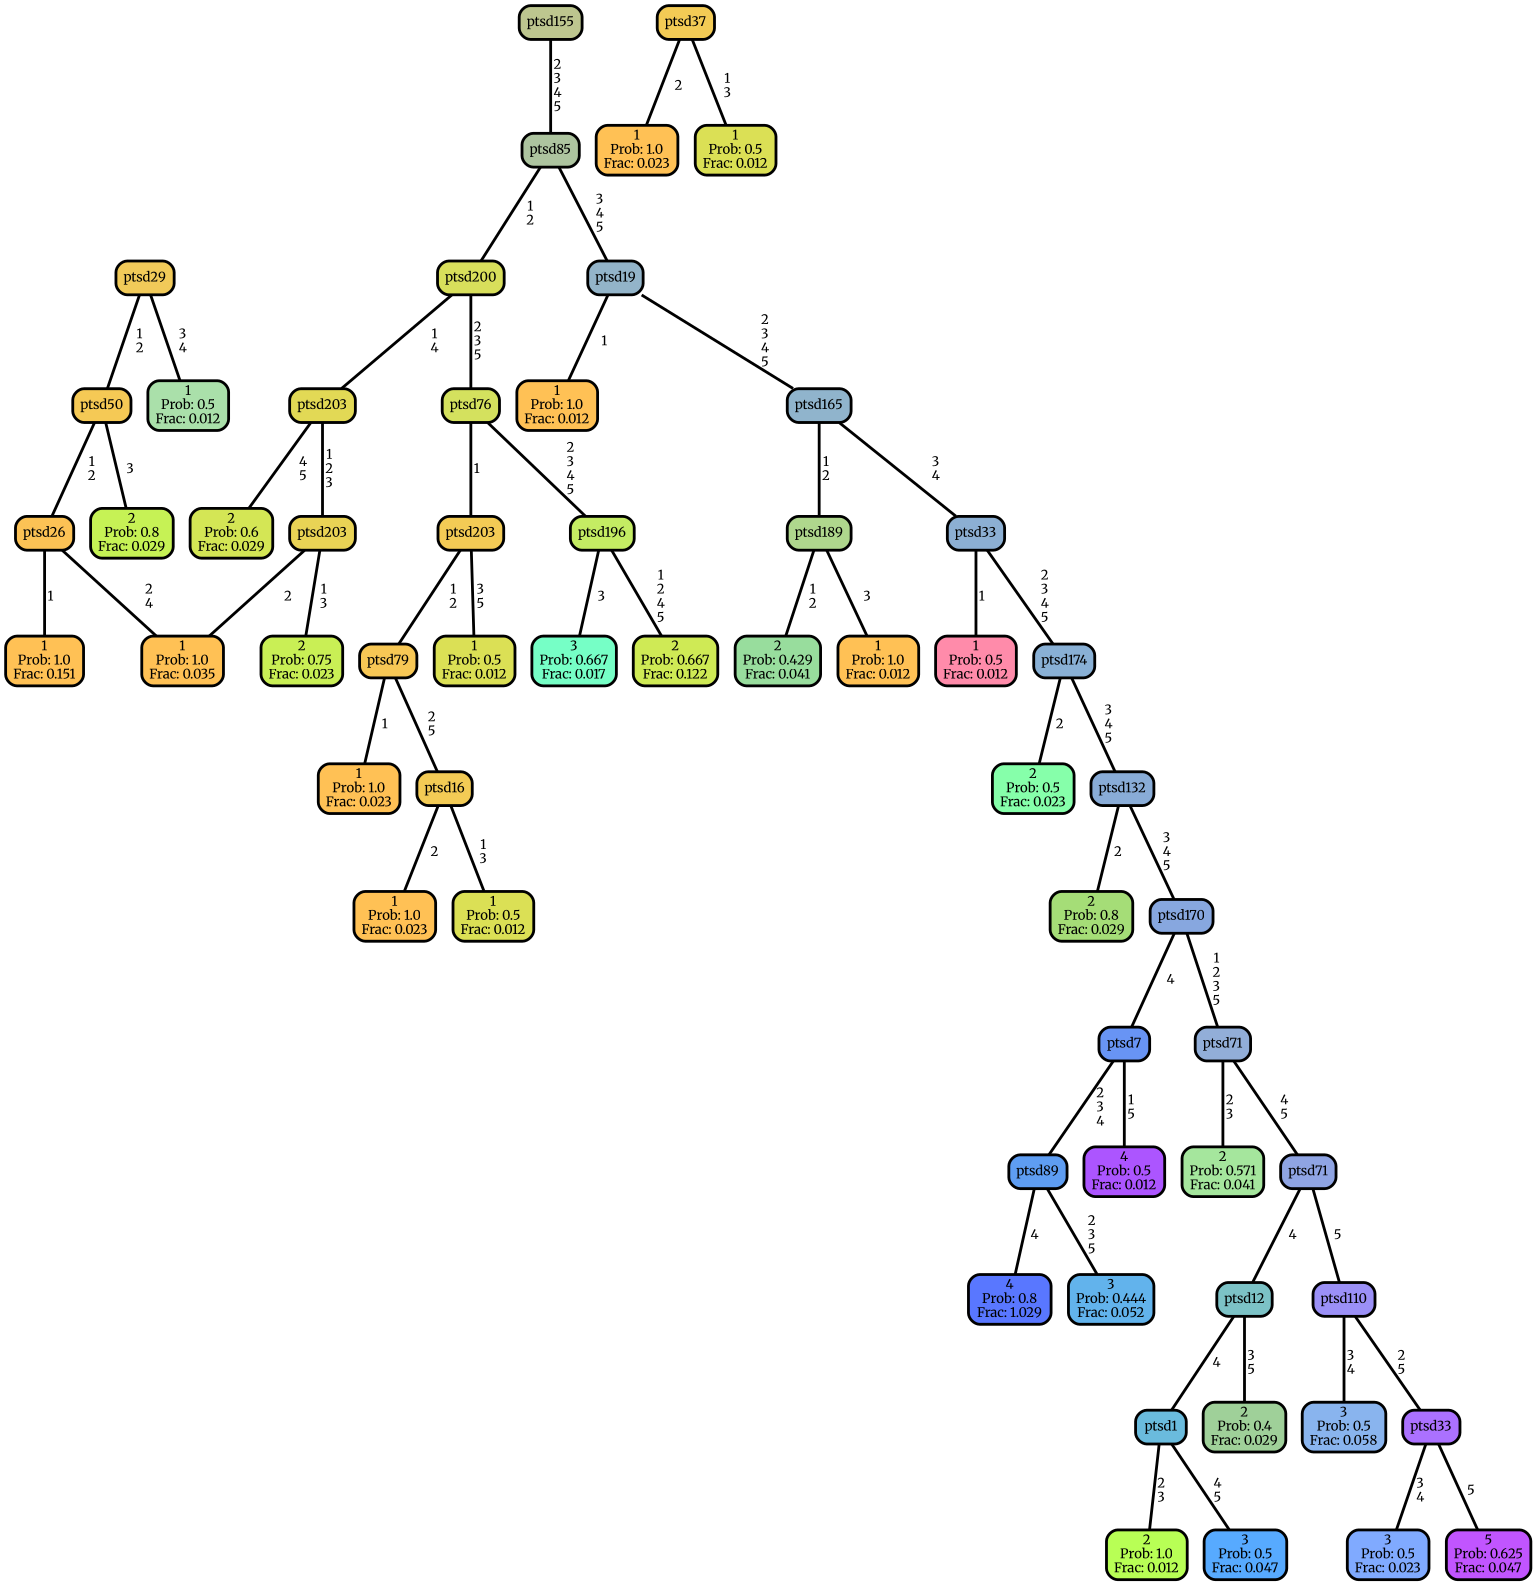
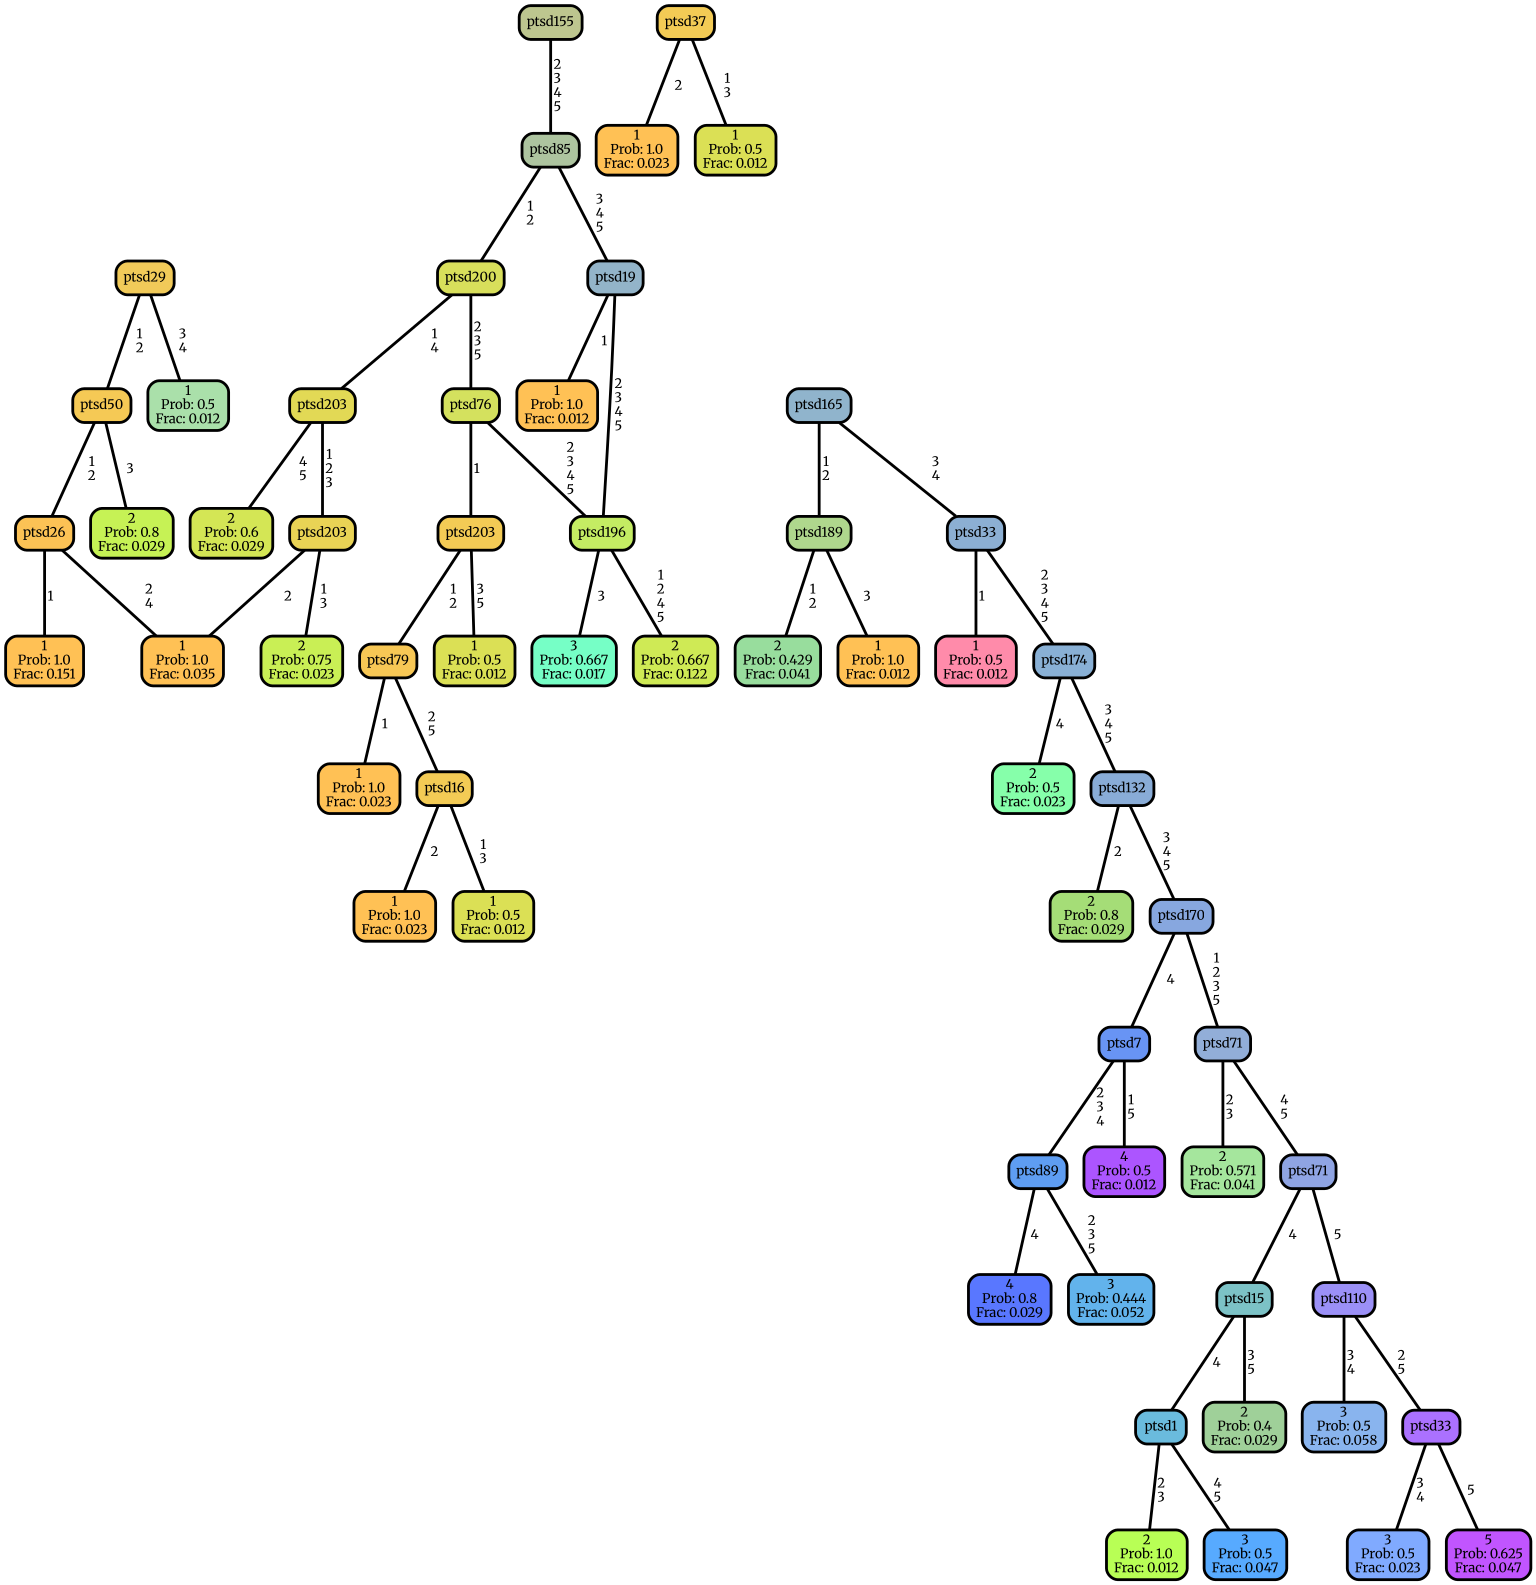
edge "ptsd19" -- "ptsd165": now "ptsd19" -- "ptsd196"
edge "ptsd174" -- "2 Prob: 0.5 Frac: 0.023": label " 2" -> " 4"
node "4 Prob: 0.8 Frac: 1.029": label "4 Prob: 0.8 Frac: 1.029" -> "4 Prob: 0.8 Frac: 0.029"
node "ptsd12": label "ptsd12" -> "ptsd15"
